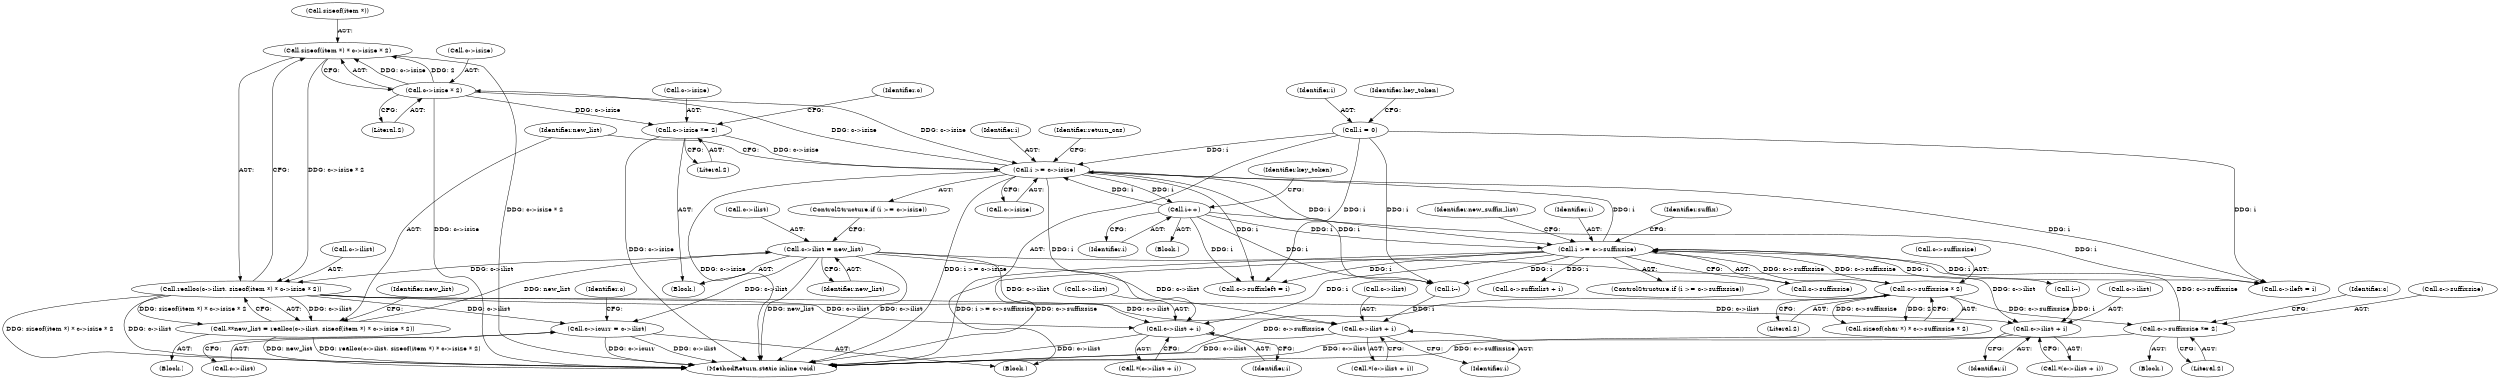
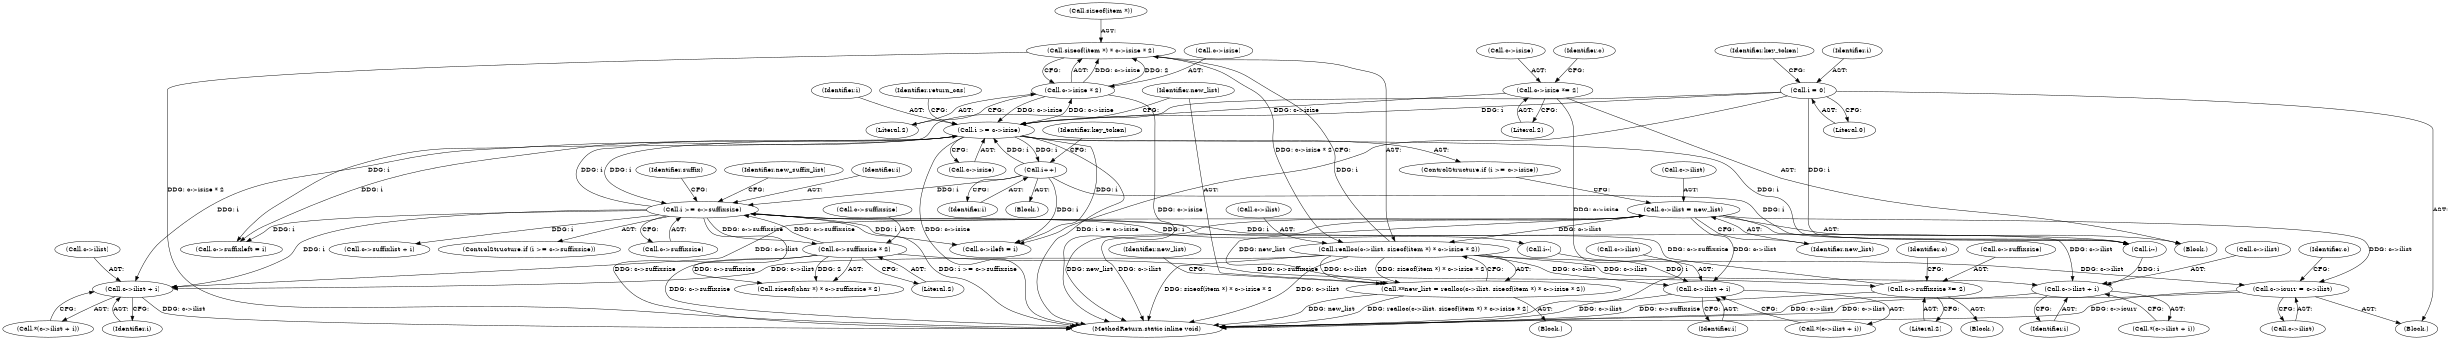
edge "(Call,c->isize * 2)" -> "(Call,c->isize *= 2)": removed, label "DDG: c->isize"
node "(Literal,0)": added
edge "(Call,i++)" -> "(Call,c->suffixleft = i)": removed, label "DDG: i"
edge "(Call,sizeof(char *) * c->suffixsize * 2)" -> "(Call,c->suffixsize * 2)": removed, label "CFG:"
